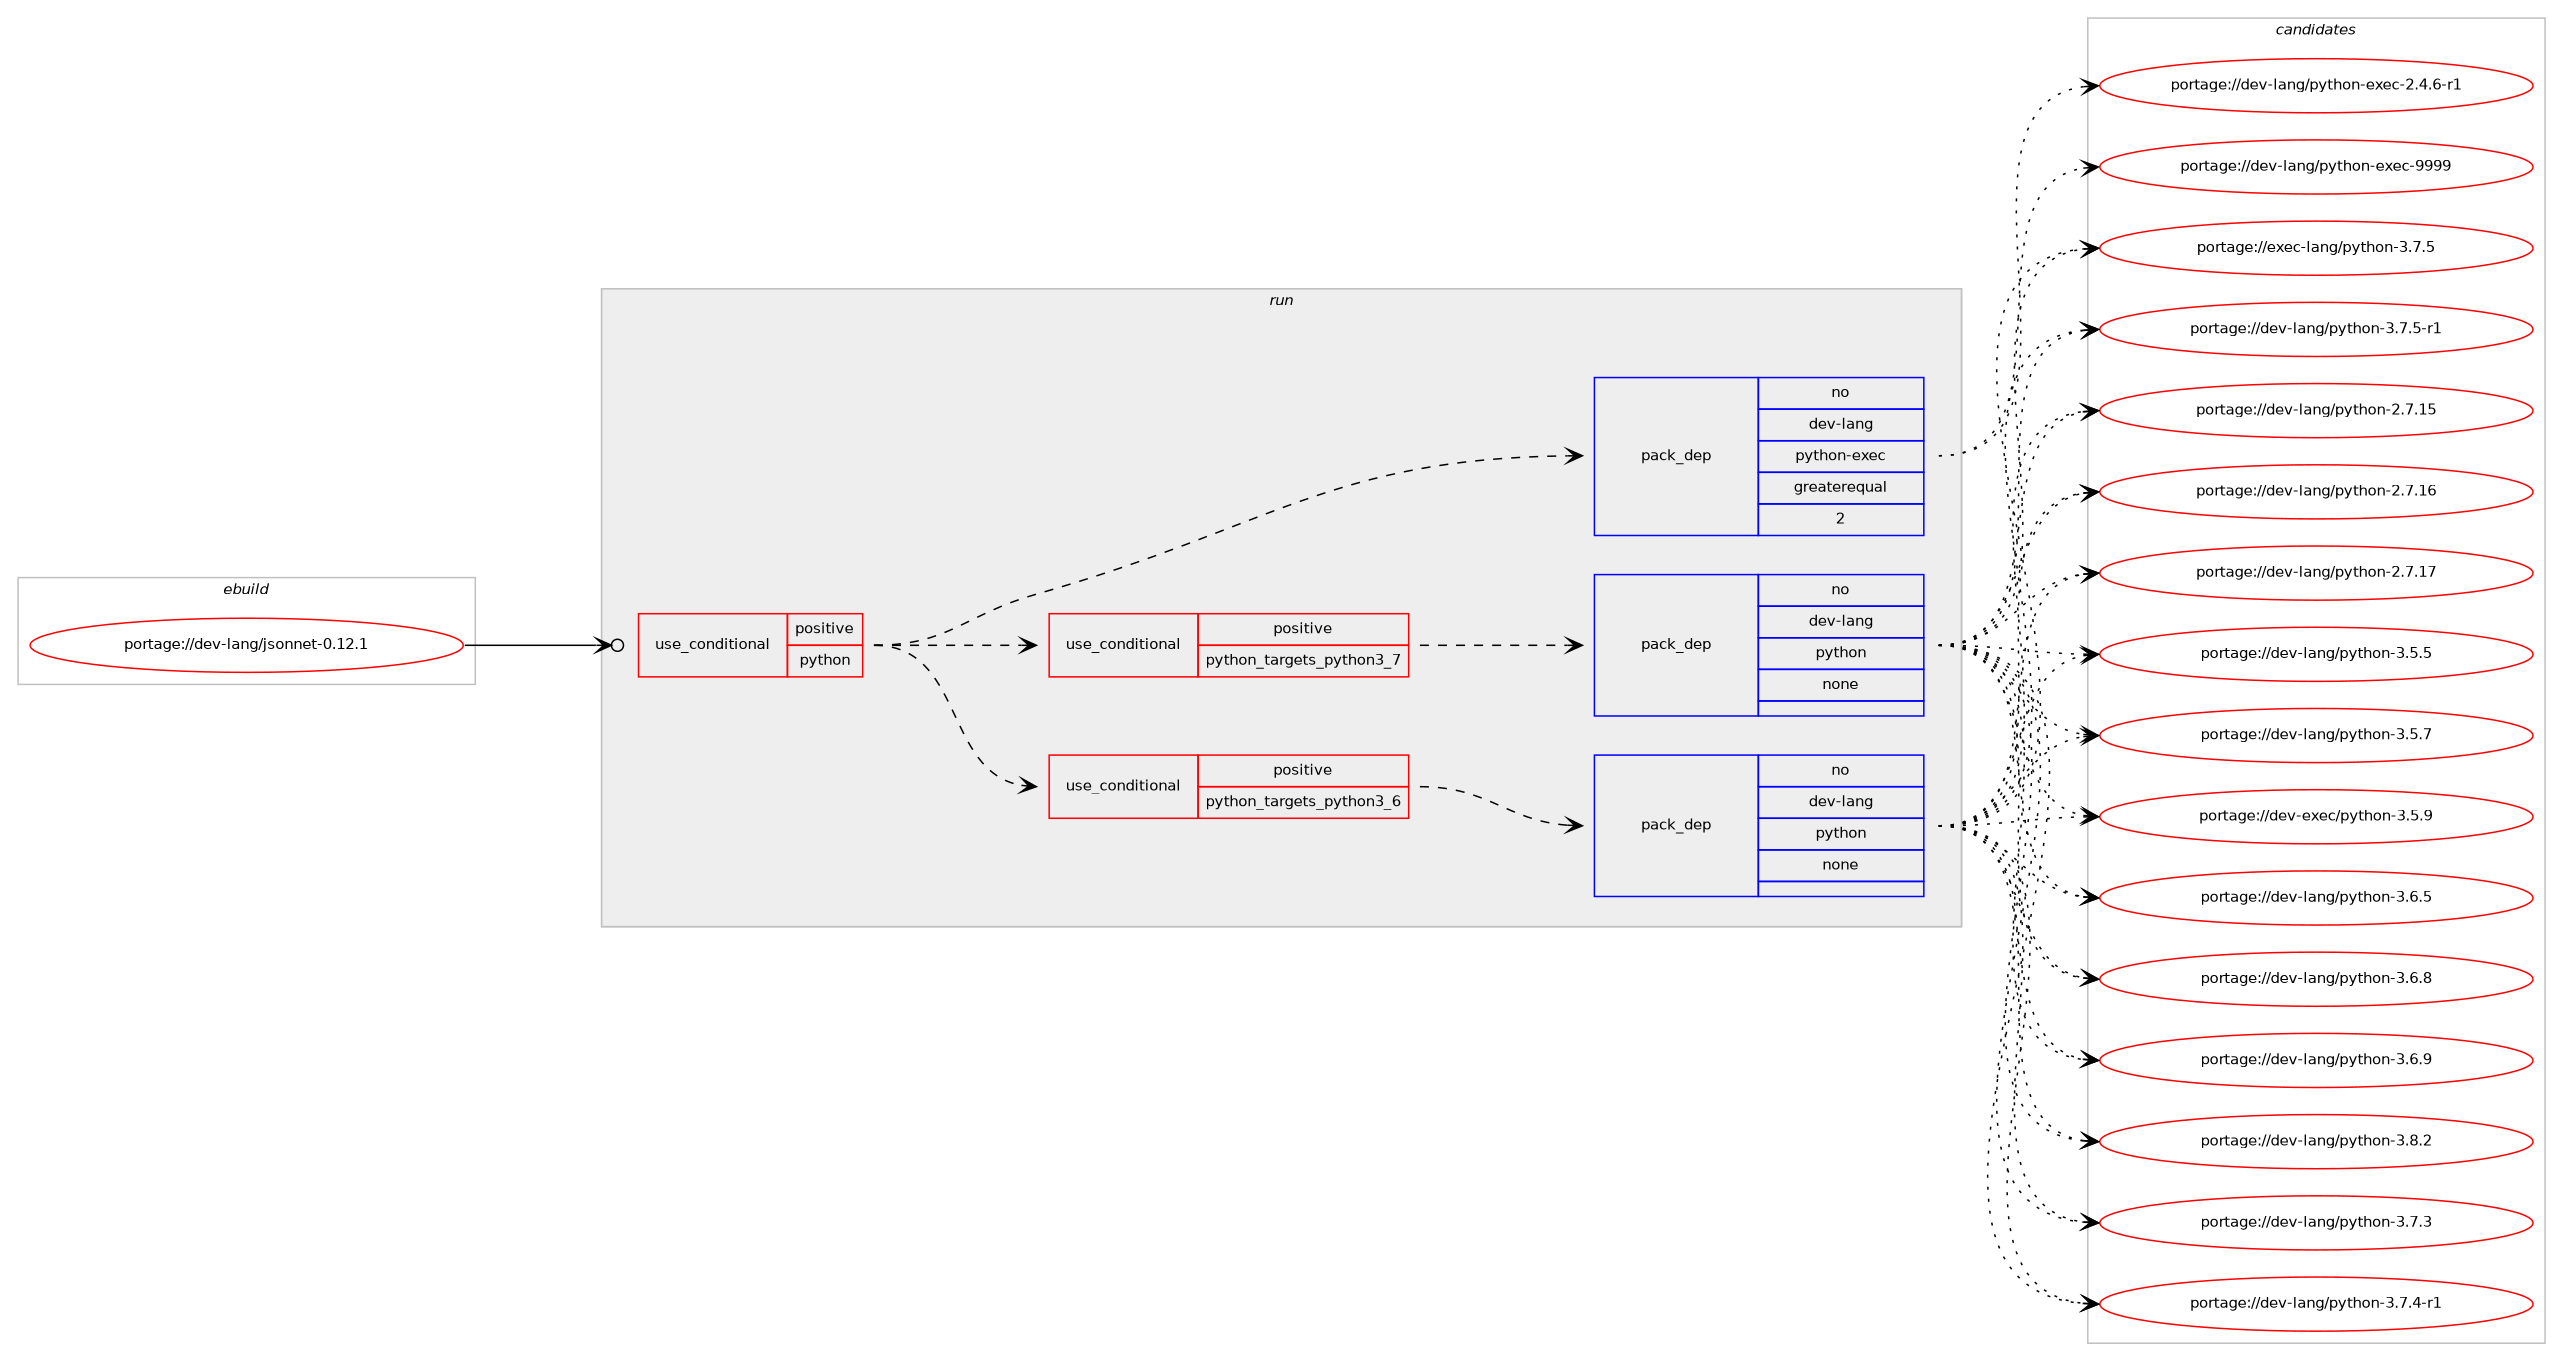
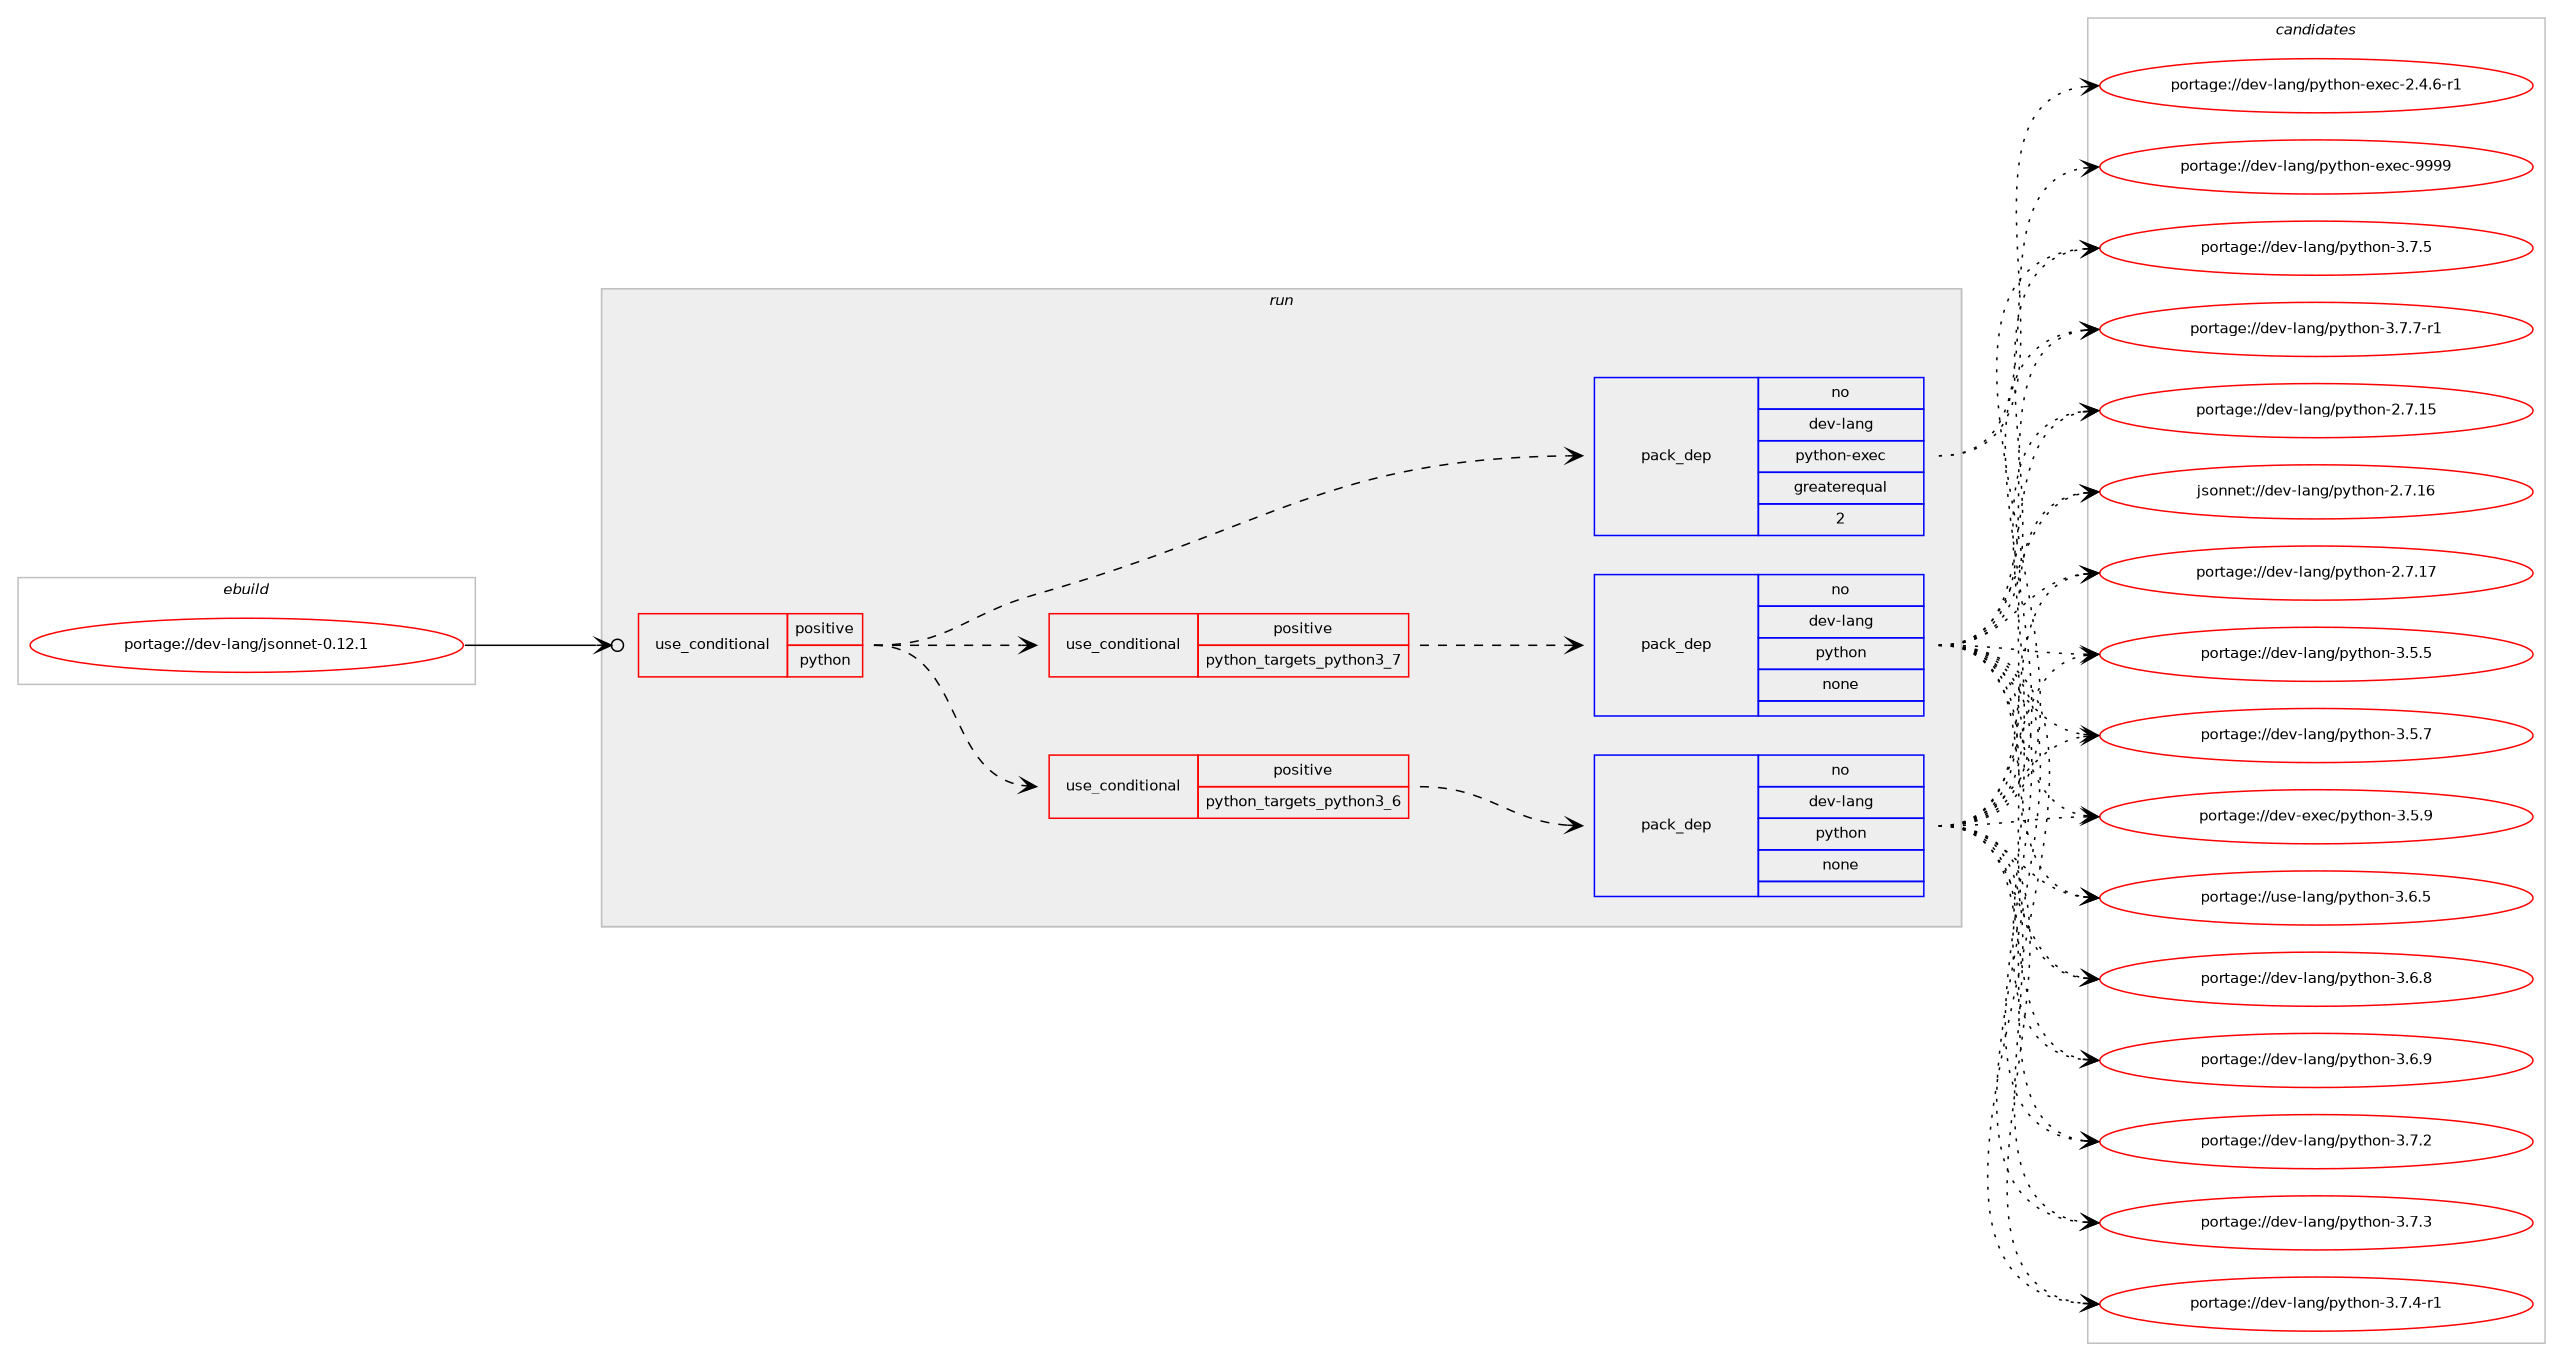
node "portage://exec-lang/python-3.7.5": label "portage://exec-lang/python-3.7.5" -> "portage://dev-lang/python-3.7.5"
node "portage://dev-lang/python-3.7.5-r1": label "portage://dev-lang/python-3.7.5-r1" -> "portage://dev-lang/python-3.7.7-r1"
node "portage://dev-lang/python-2.7.16": label "portage://dev-lang/python-2.7.16" -> "jsonnet://dev-lang/python-2.7.16"
node "portage://dev-lang/python-3.6.5": label "portage://dev-lang/python-3.6.5" -> "portage://use-lang/python-3.6.5"
node "portage://dev-lang/python-3.8.2": label "portage://dev-lang/python-3.8.2" -> "portage://dev-lang/python-3.7.2"
